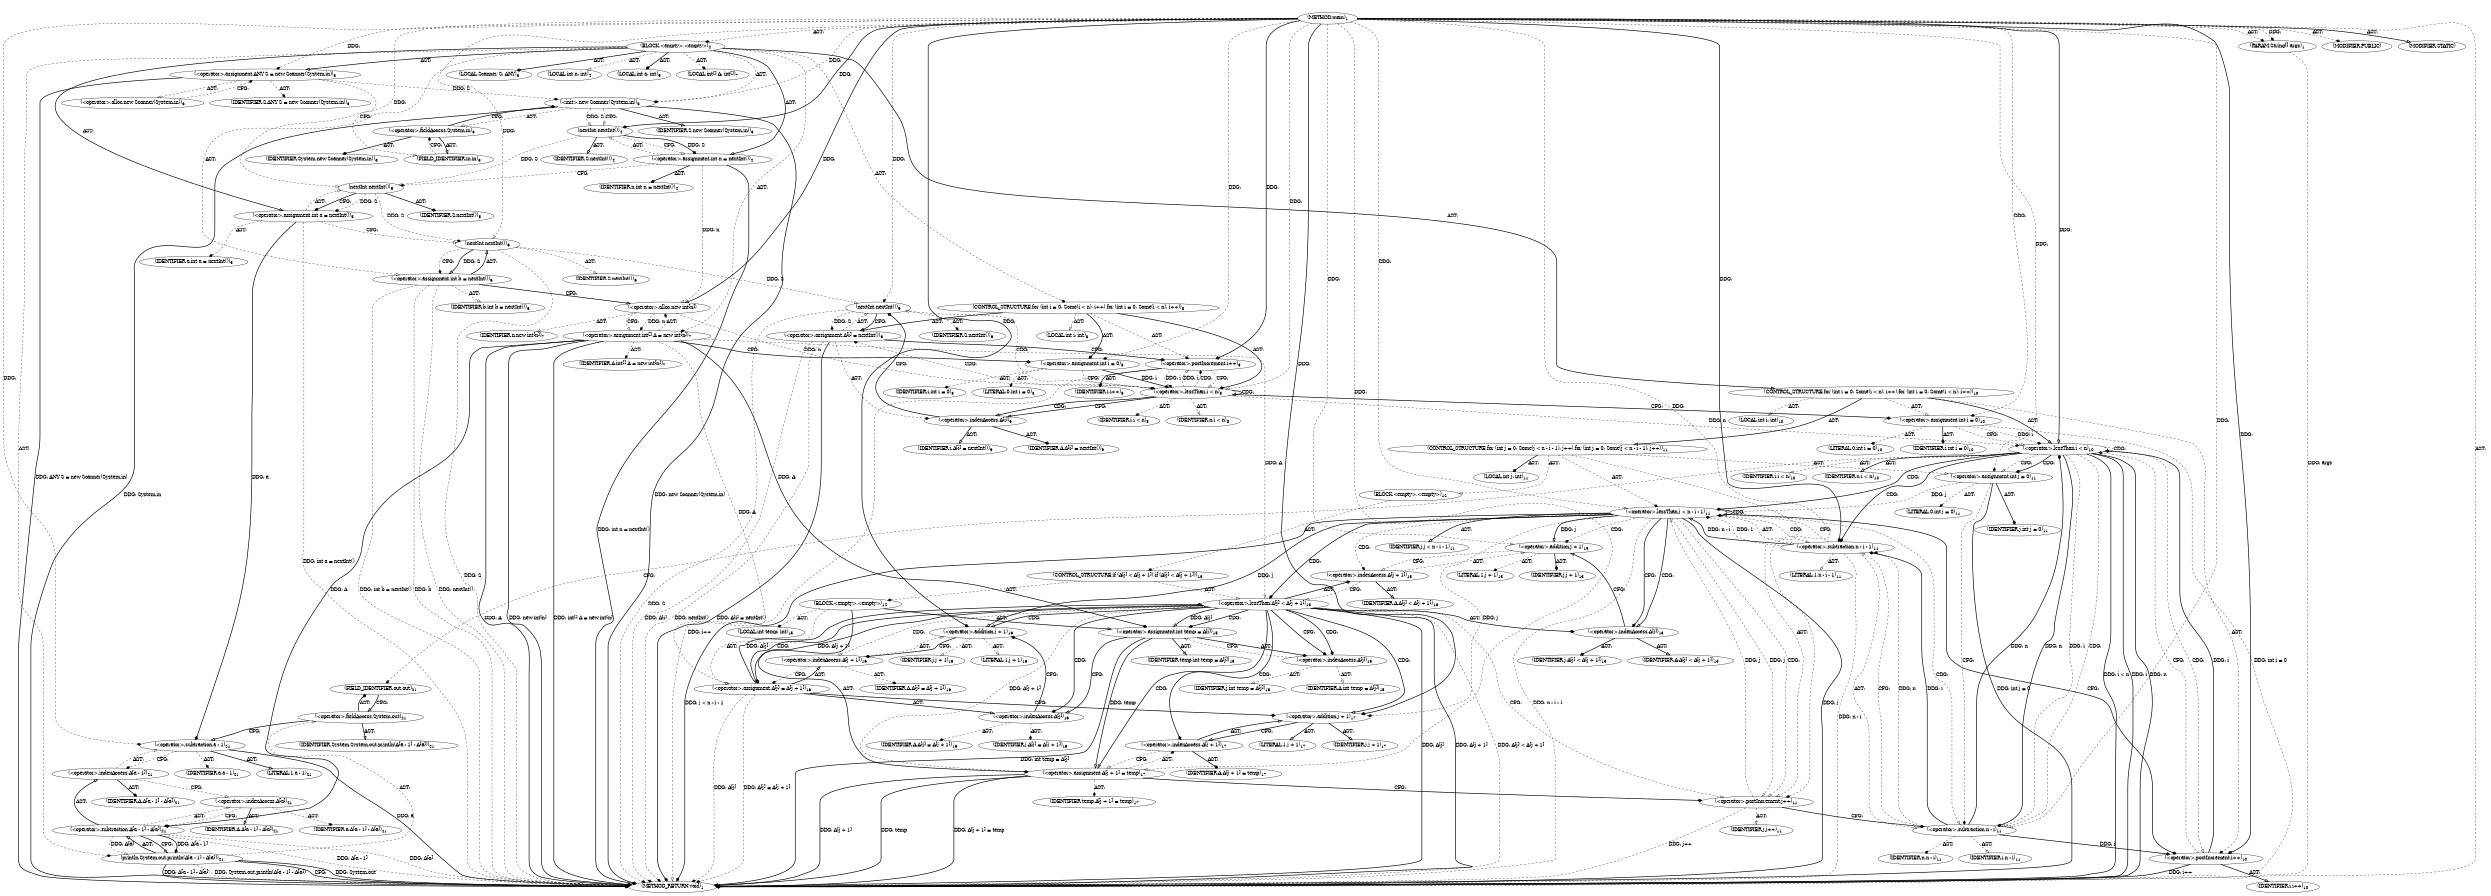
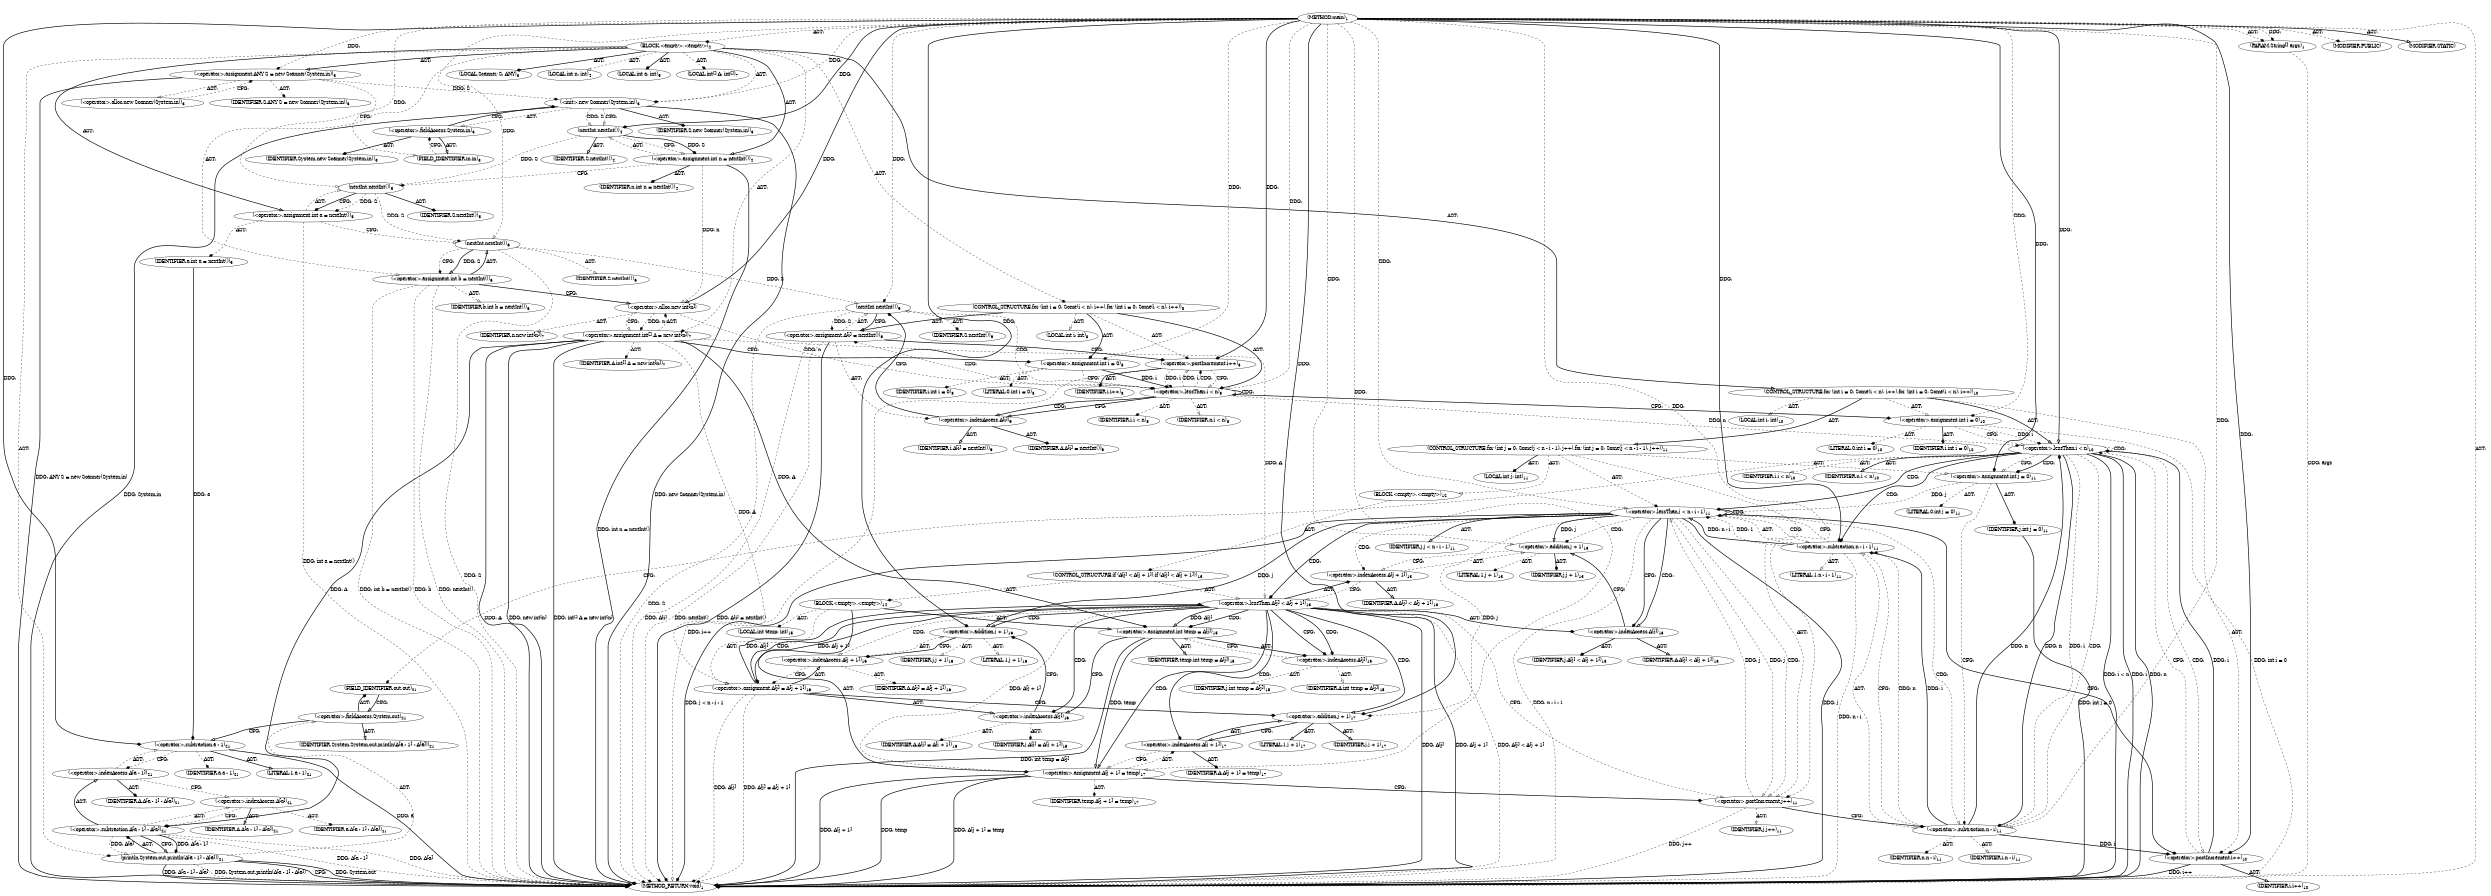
edge "(METHOD,main)" -> "(<operator>.subtraction,a - 1)": style dashed -> bold
edge "(METHOD,main)" -> "(<operator>.assignment,int j = 0)": style dashed -> bold
edge "(<init>,new Scanner(System.in))" -> "(IDENTIFIER,S,new Scanner(System.in))": arrowhead onormal -> diamond
edge "(<operator>.assignment,int a = nextInt())" -> "(<operator>.subtraction,a - 1)": now "(IDENTIFIER,a,int a = nextInt())" -> "(<operator>.subtraction,a - 1)"
edge "(println,System.out.println(A[a - 1] - A[a]))" -> "(<operator>.subtraction,A[a - 1] - A[a])": arrowhead onormal -> diamond
edge "(<operator>.assignment,int j = 0)" -> "(METHOD_RETURN,void)": now "(IDENTIFIER,j,int j = 0)" -> "(METHOD_RETURN,void)"
